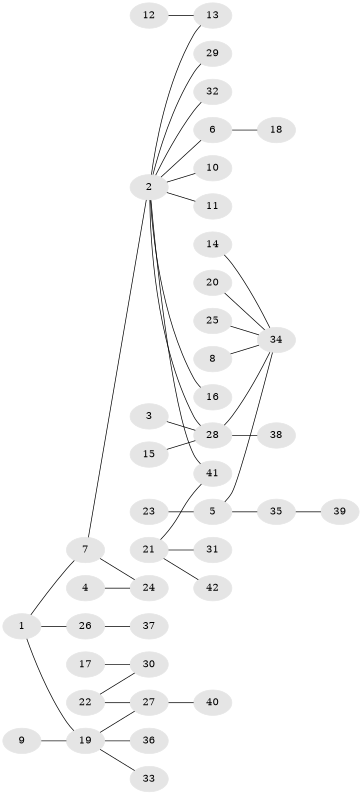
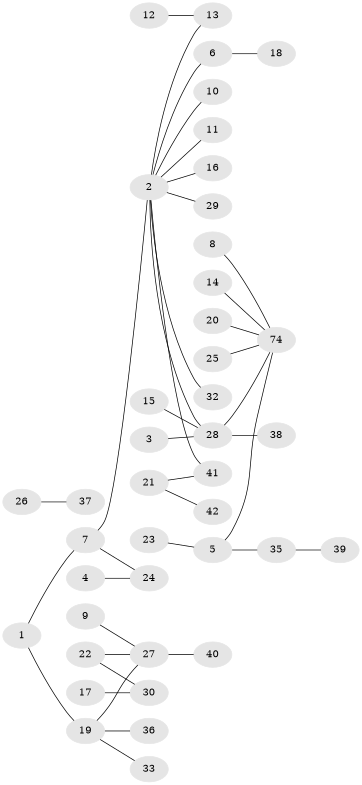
node "34": label "34" -> "74"
node "31": removed
edge "1" -- "26": removed
edge "9" -- "19": now "9" -- "27"
